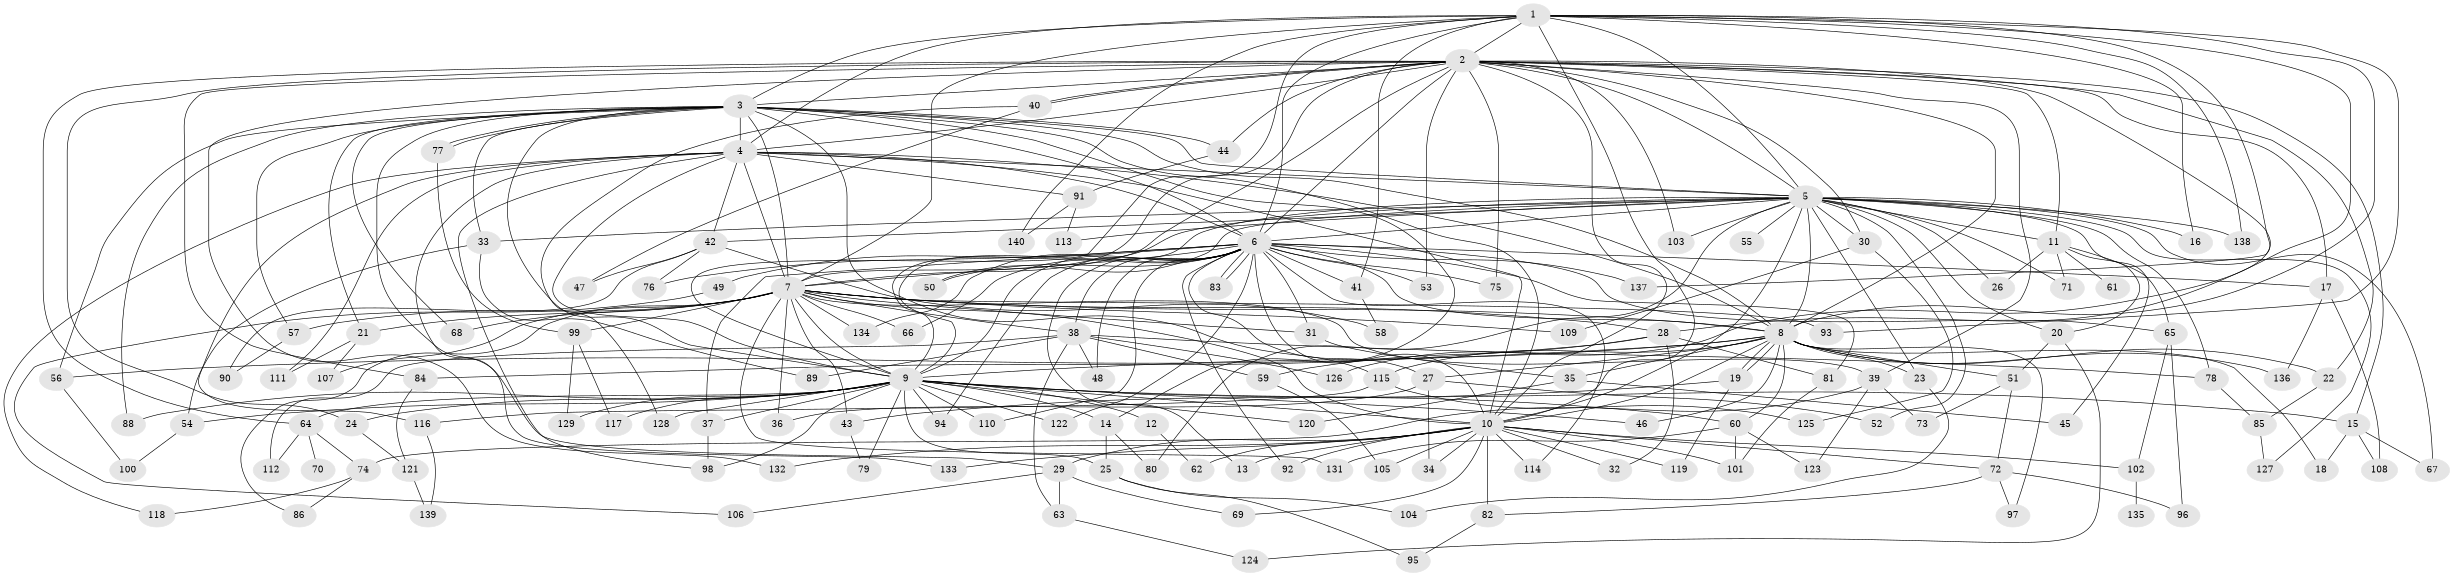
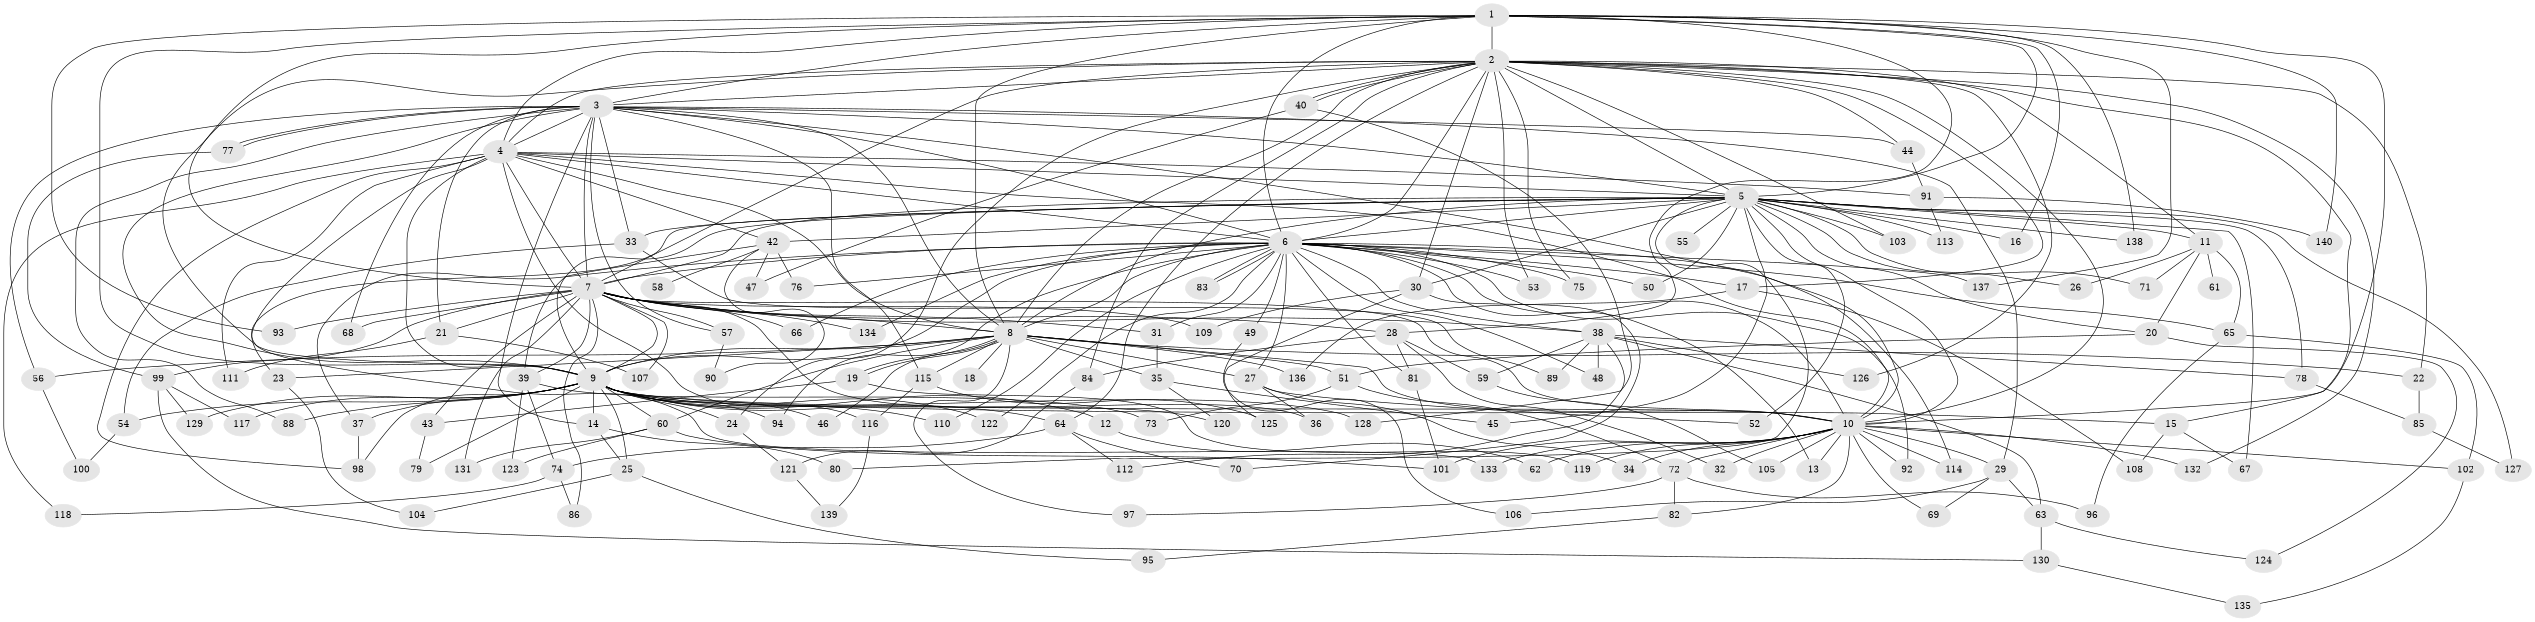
edge "2" -- "39": now "42" -- "39"
node "41": removed
edge "30" -- "70": added
edge "15" -- "18": removed
node "130": added
